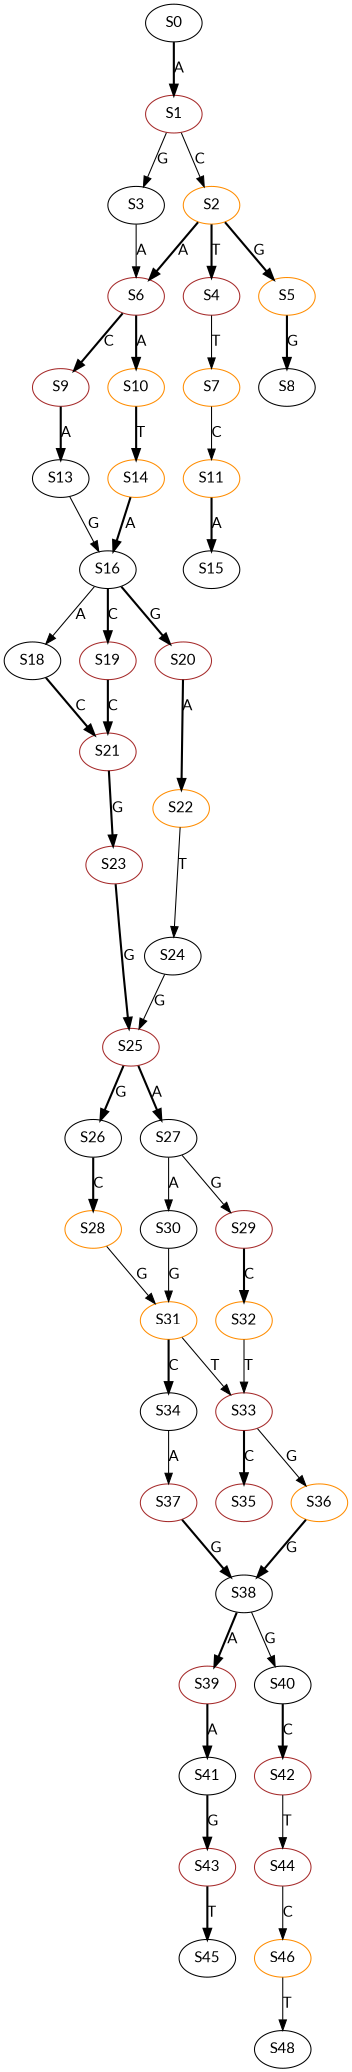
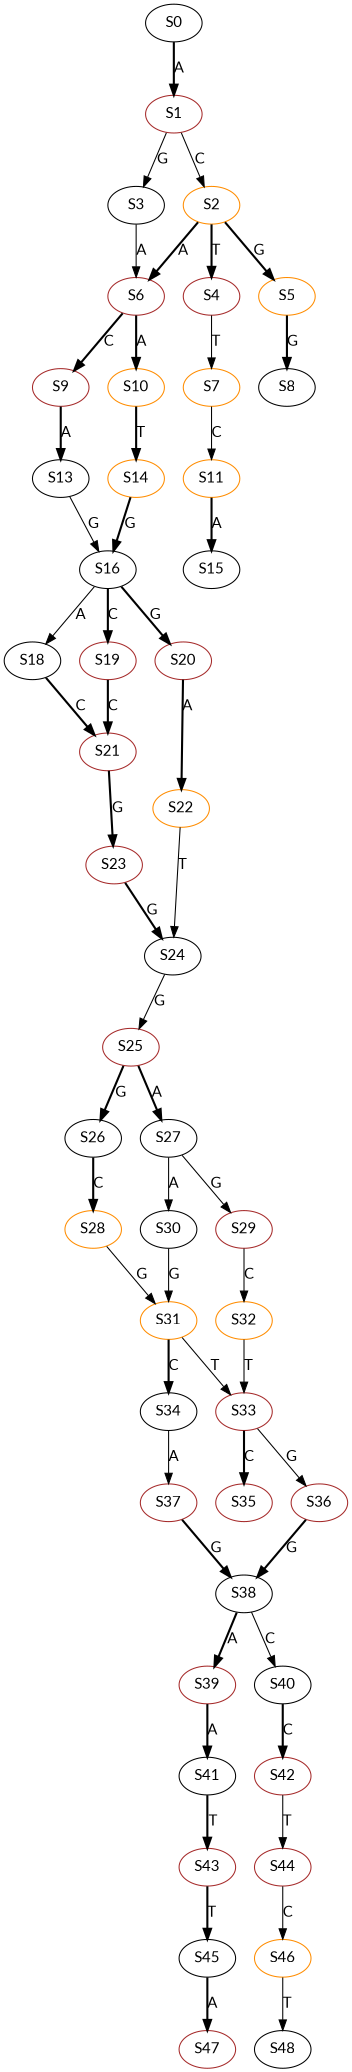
edge "S14" -> "S16": label "A" -> "G"
edge "S23" -> "S25": now "S23" -> "S24"
edge "S29" -> "S32": style bold -> solid
node "S36": color darkorange -> brown
edge "S38" -> "S40": label "G" -> "C"
edge "S41" -> "S43": label "G" -> "T"
node "S47": added
